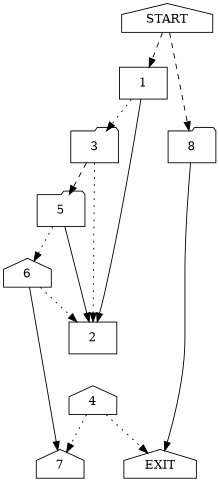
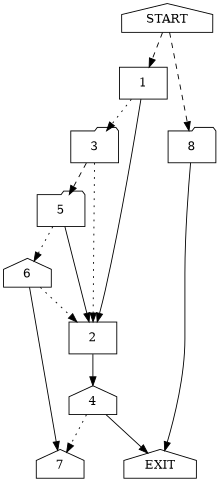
edge "2" -> "4": added
edge "4" -> "EXIT": style dotted -> solid
